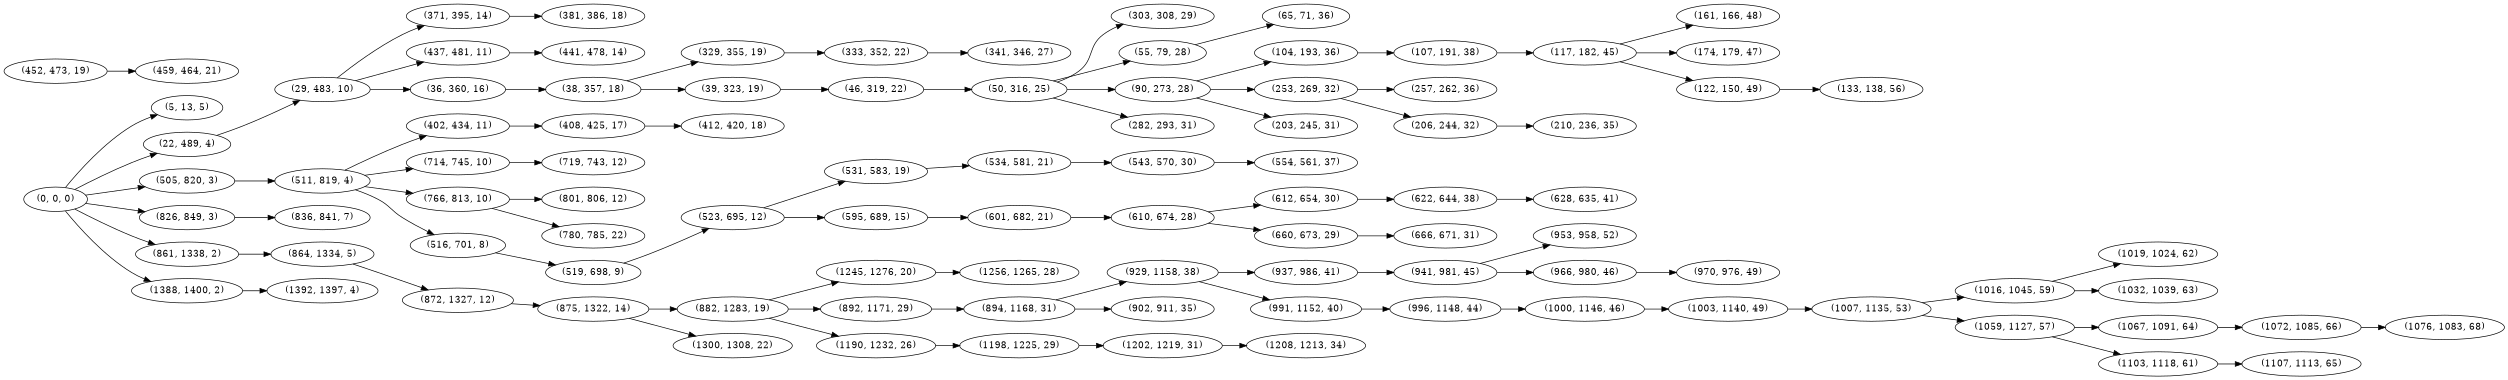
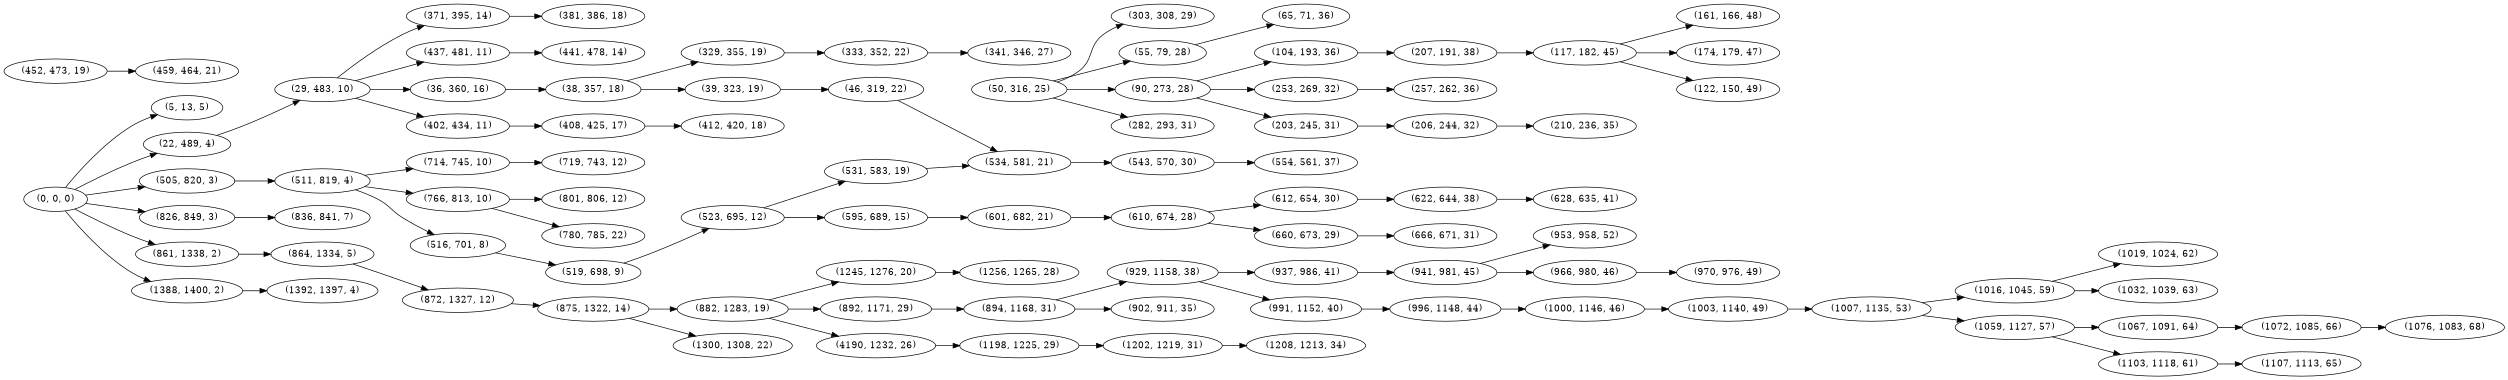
node "(107, 191, 38)": label "(107, 191, 38)" -> "(207, 191, 38)"
edge "(46, 319, 22)" -> "(50, 316, 25)": now "(46, 319, 22)" -> "(534, 581, 21)"
node "(133, 138, 56)": removed
edge "(253, 269, 32)" -> "(206, 244, 32)": now "(203, 245, 31)" -> "(206, 244, 32)"
edge "(511, 819, 4)" -> "(402, 434, 11)": now "(29, 483, 10)" -> "(402, 434, 11)"
node "(1190, 1232, 26)": label "(1190, 1232, 26)" -> "(4190, 1232, 26)"
